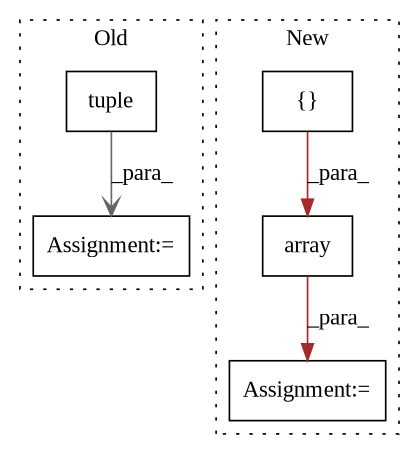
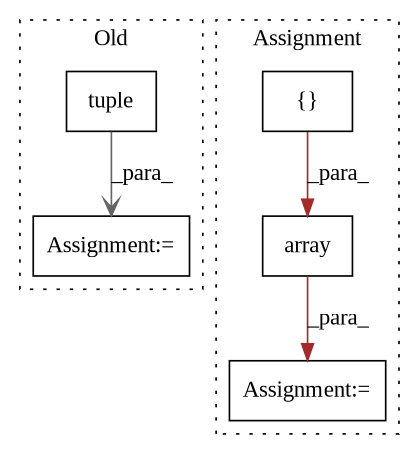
cluster "New": label "New" -> "Assignment"
